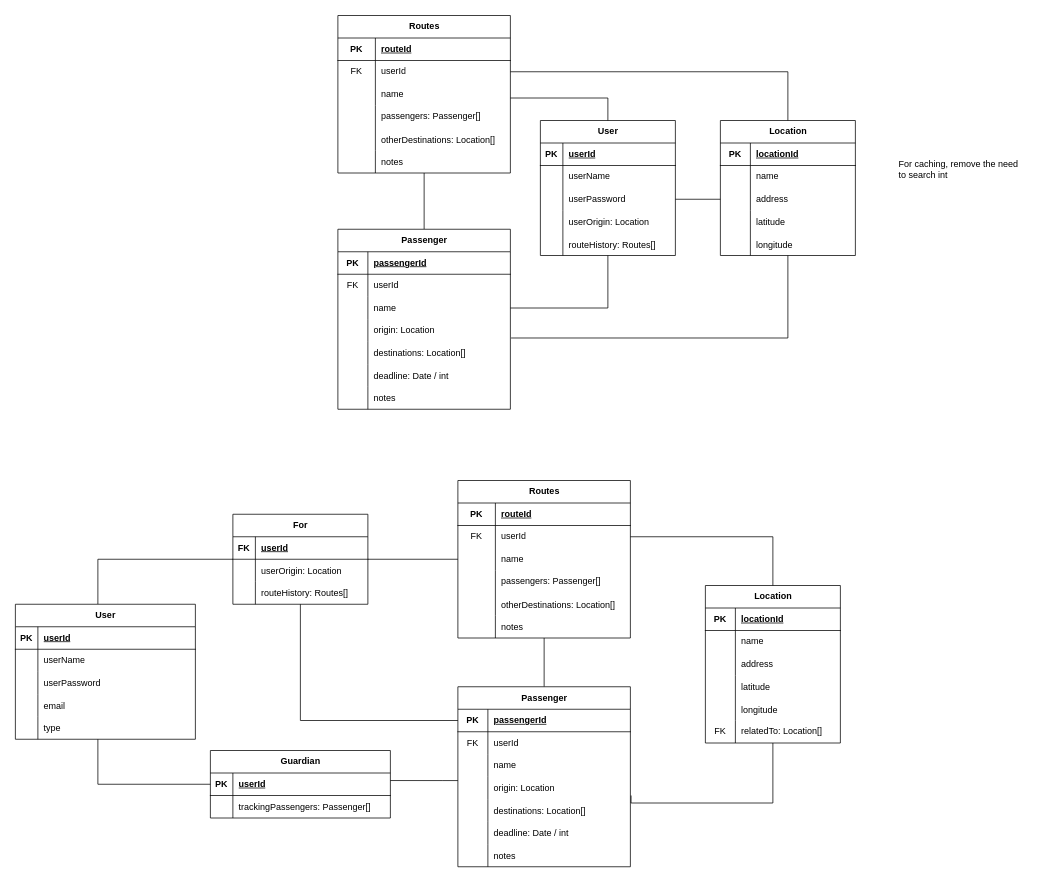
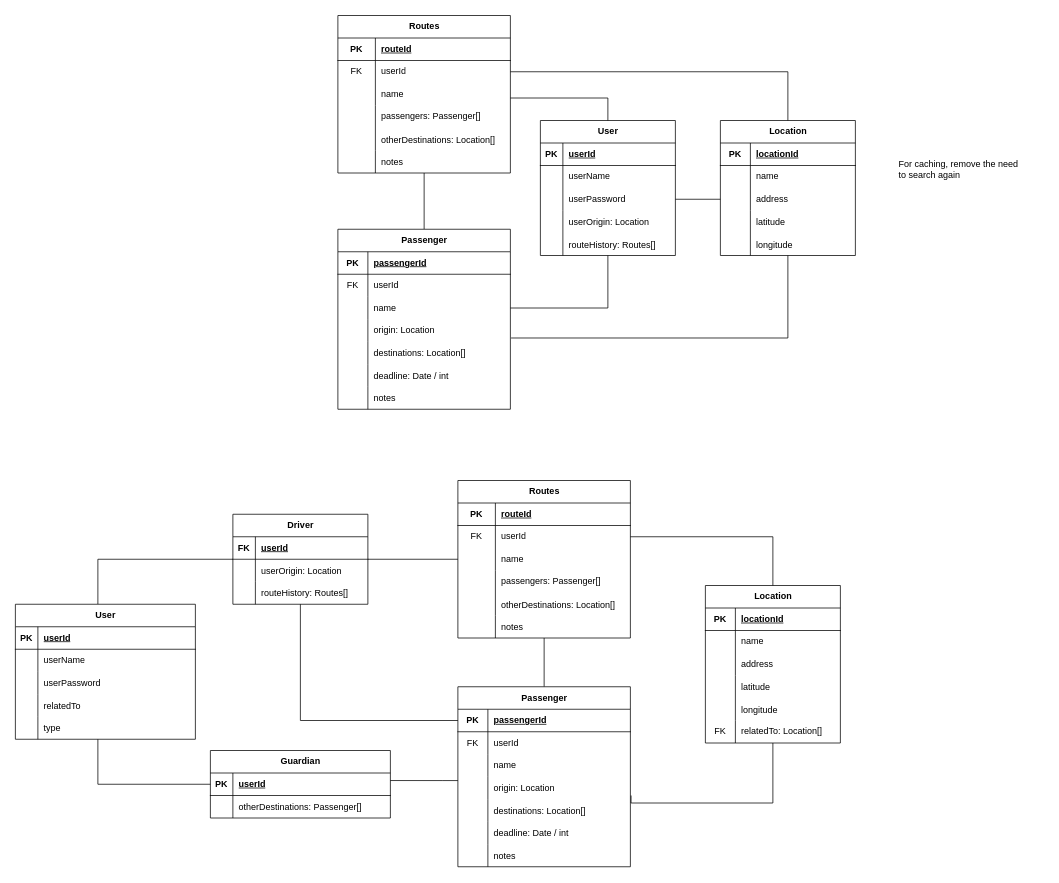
node "For caching, remove the need to search int": label "For caching, remove the need to search int" -> "For caching, remove the need to search again"
node "For": label "For" -> "Driver"
node "email": label "email" -> "relatedTo"
node "trackingPassengers: Passenger[]": label "trackingPassengers: Passenger[]" -> "otherDestinations: Passenger[]"
